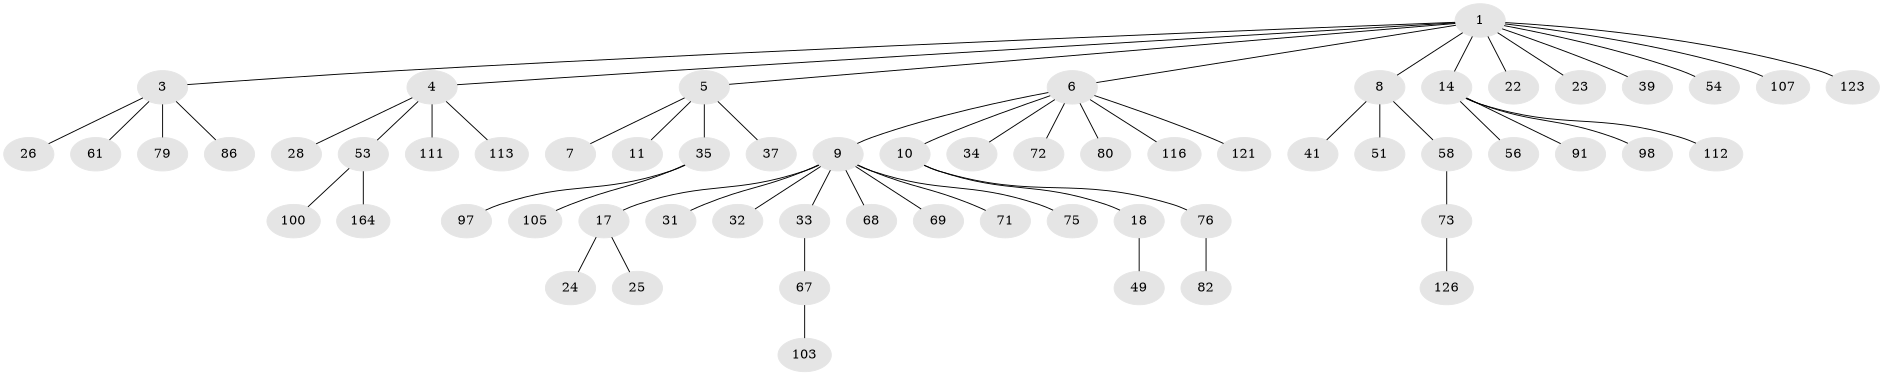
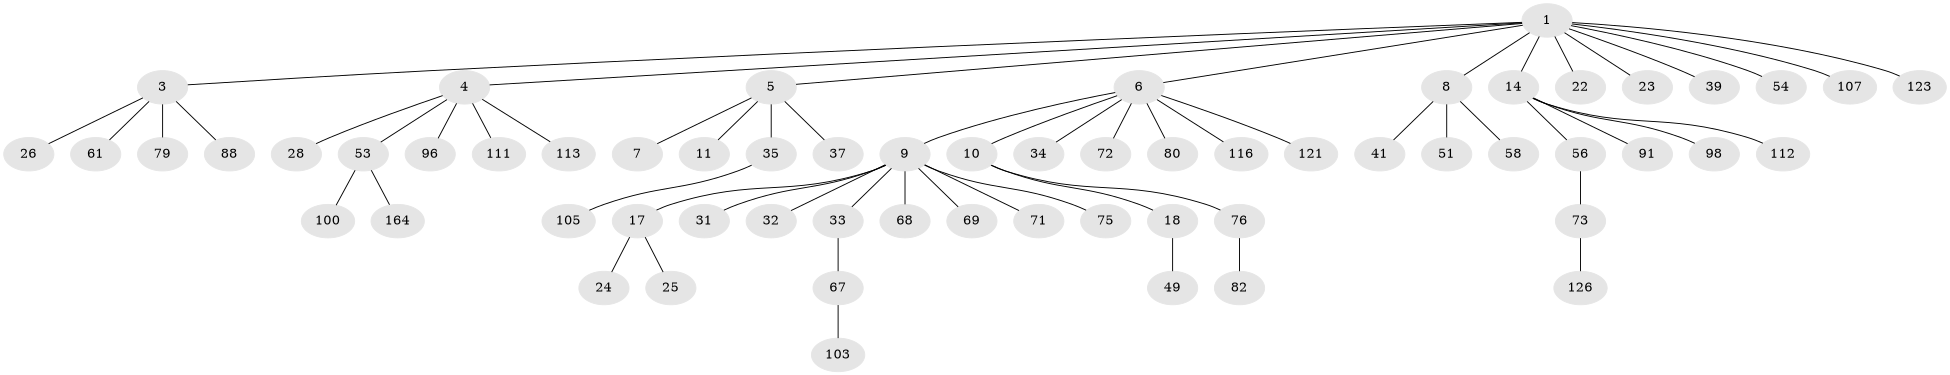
node "86": label "86" -> "88"
node "96": added
edge "58" -- "73": now "56" -- "73"
node "97": removed
